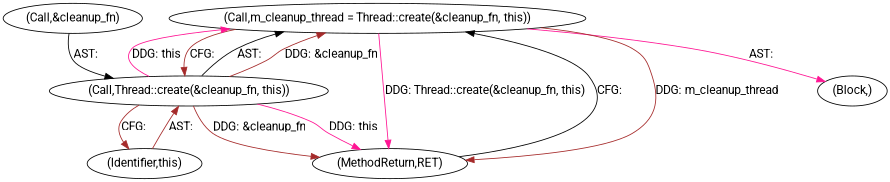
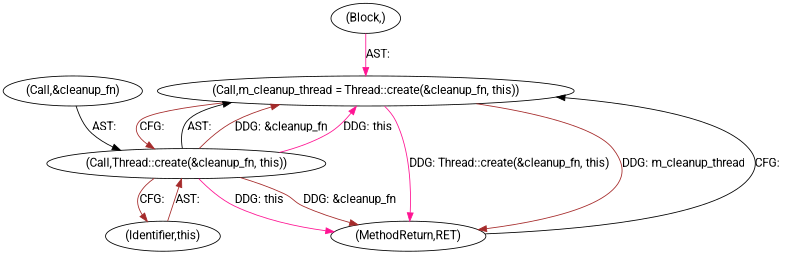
edge "(Call,m_cleanup_thread = Thread::create(&cleanup_fn, this))" -> "(Block,)": reversed
